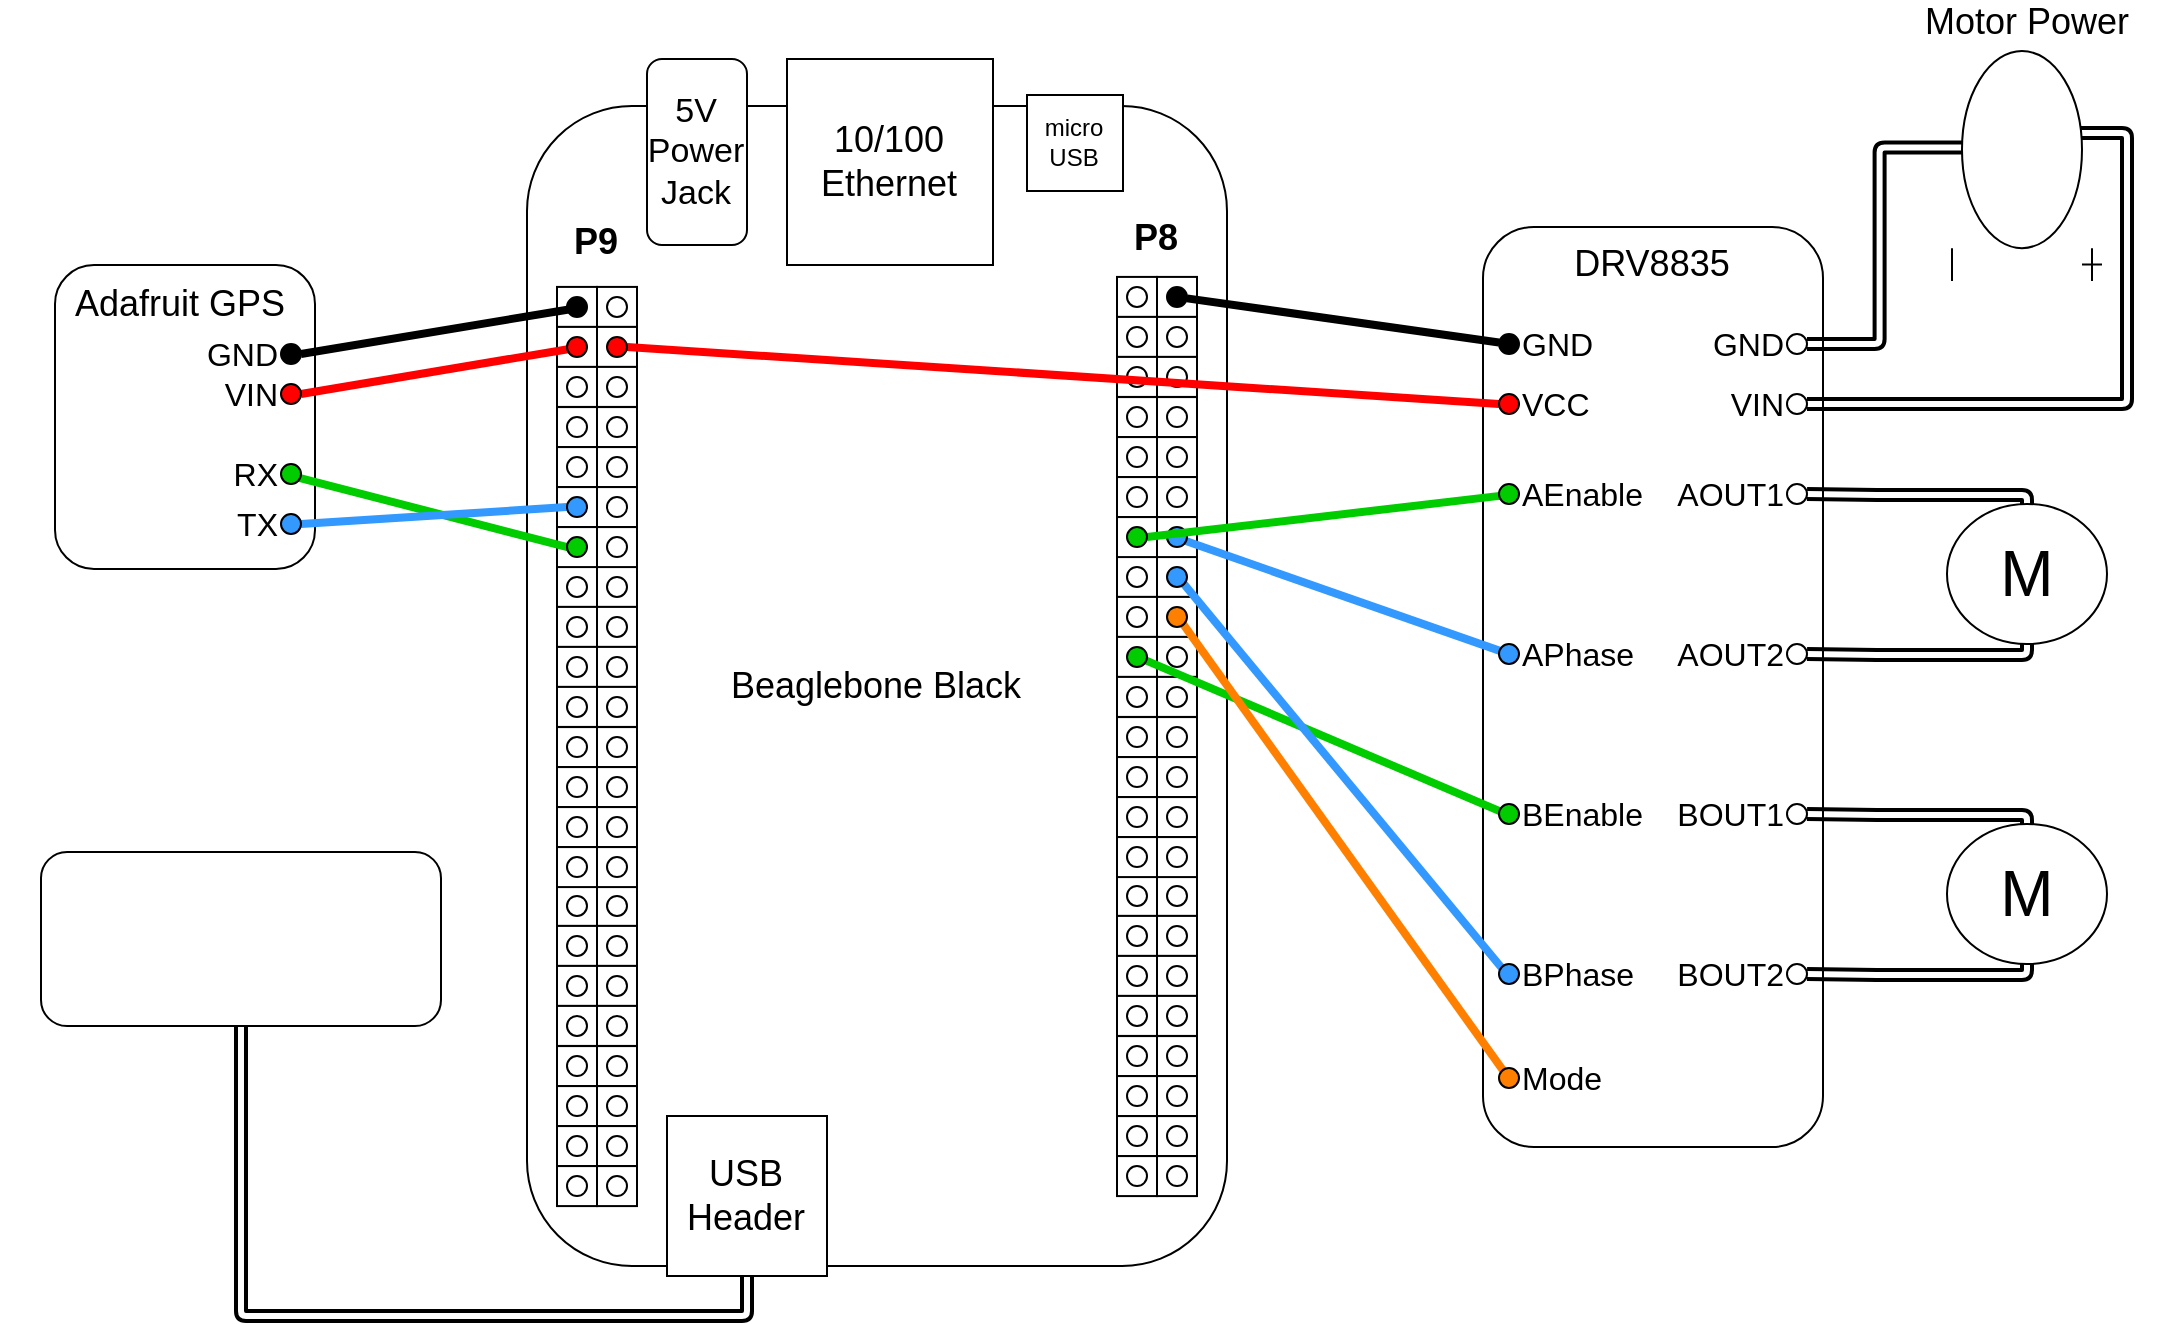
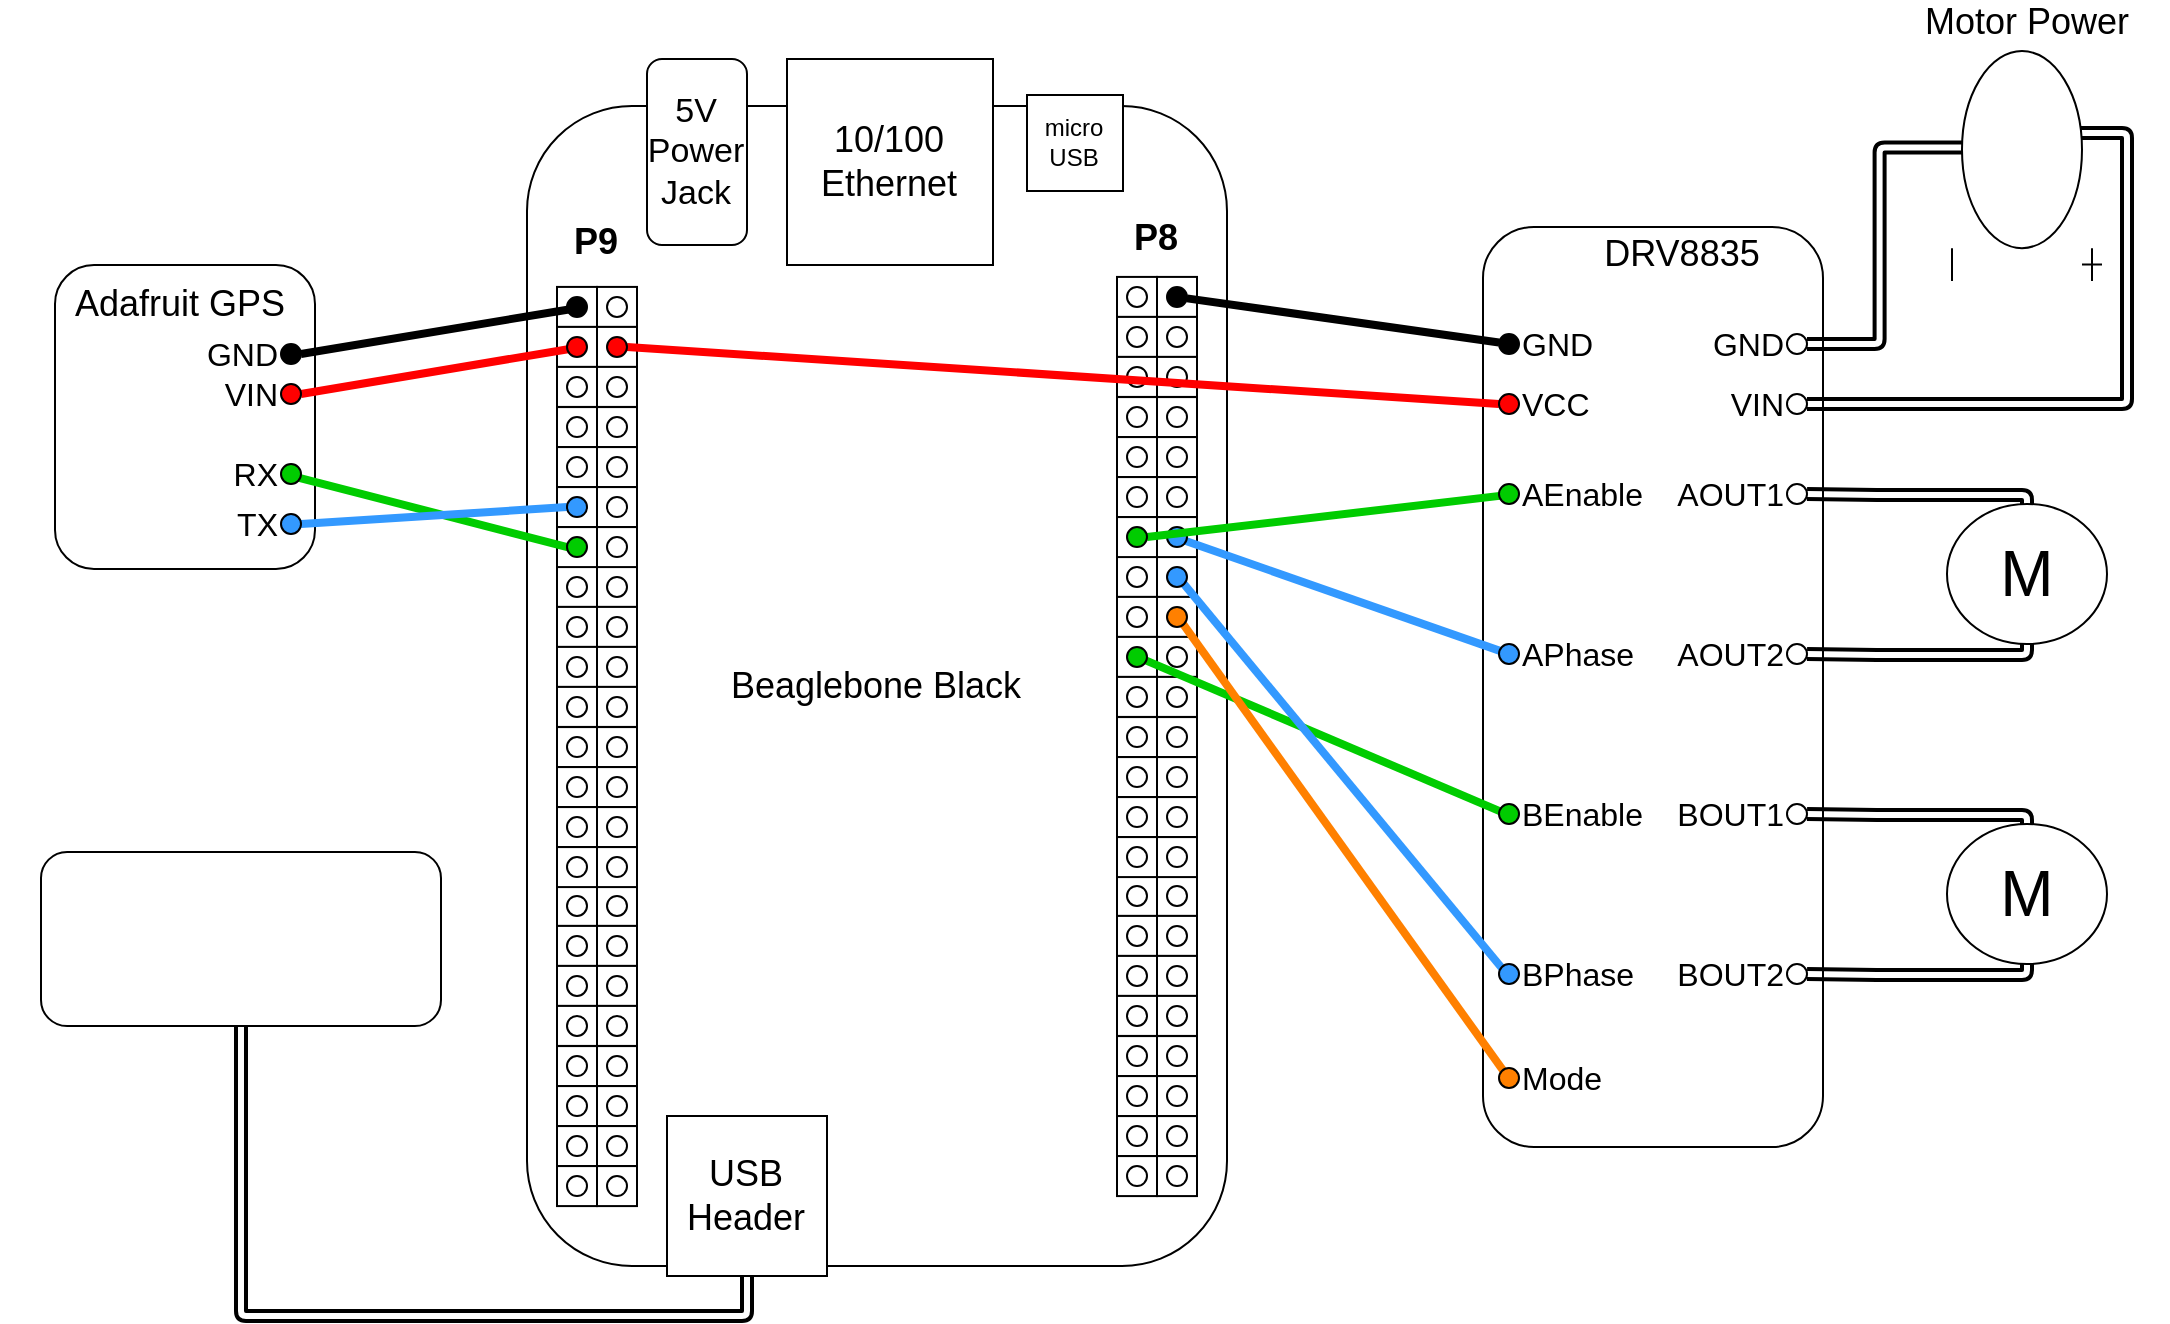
node "DRV8835": moved (1653, 265) -> (1683, 255)
